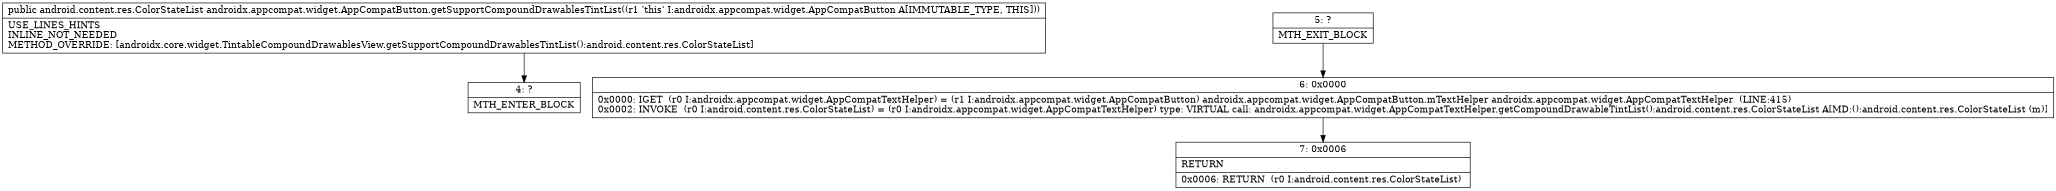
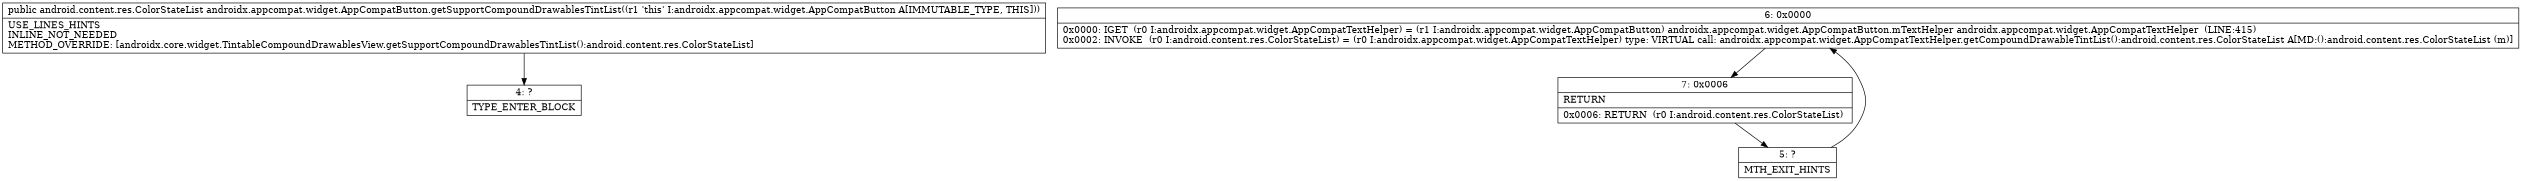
node "5: ?": text "MTH_EXIT_BLOCK" -> "MTH_EXIT_HINTS"
node "4: ?": text "MTH_ENTER_BLOCK" -> "TYPE_ENTER_BLOCK"
edge "7: 0x0006" -> "5: ?": added
